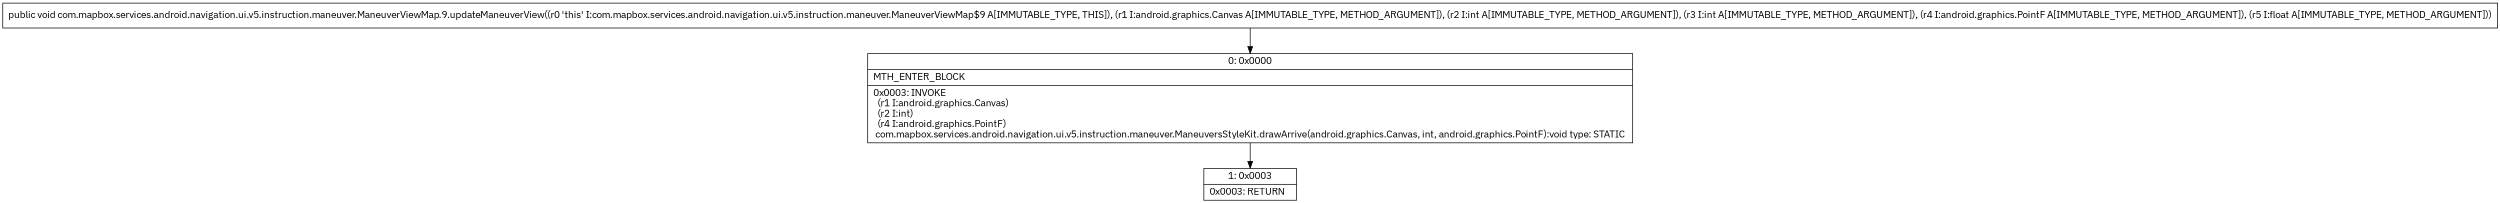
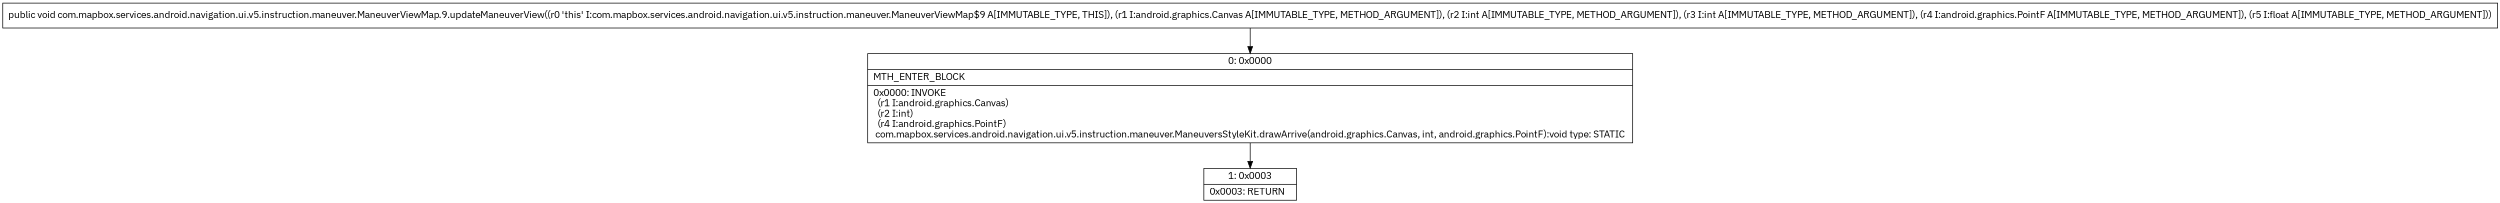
node "0: 0x0000": text "0x0003: INVOKE" -> "0x0000: INVOKE"
